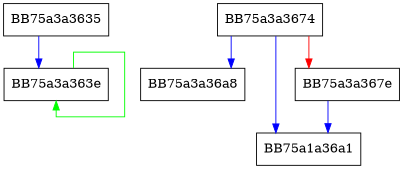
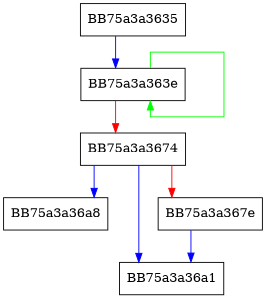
edge "BB75a3a363e" -> "BB75a3a3674": added
node "BB75a1a36a1": label "BB75a1a36a1" -> "BB75a3a36a1"
